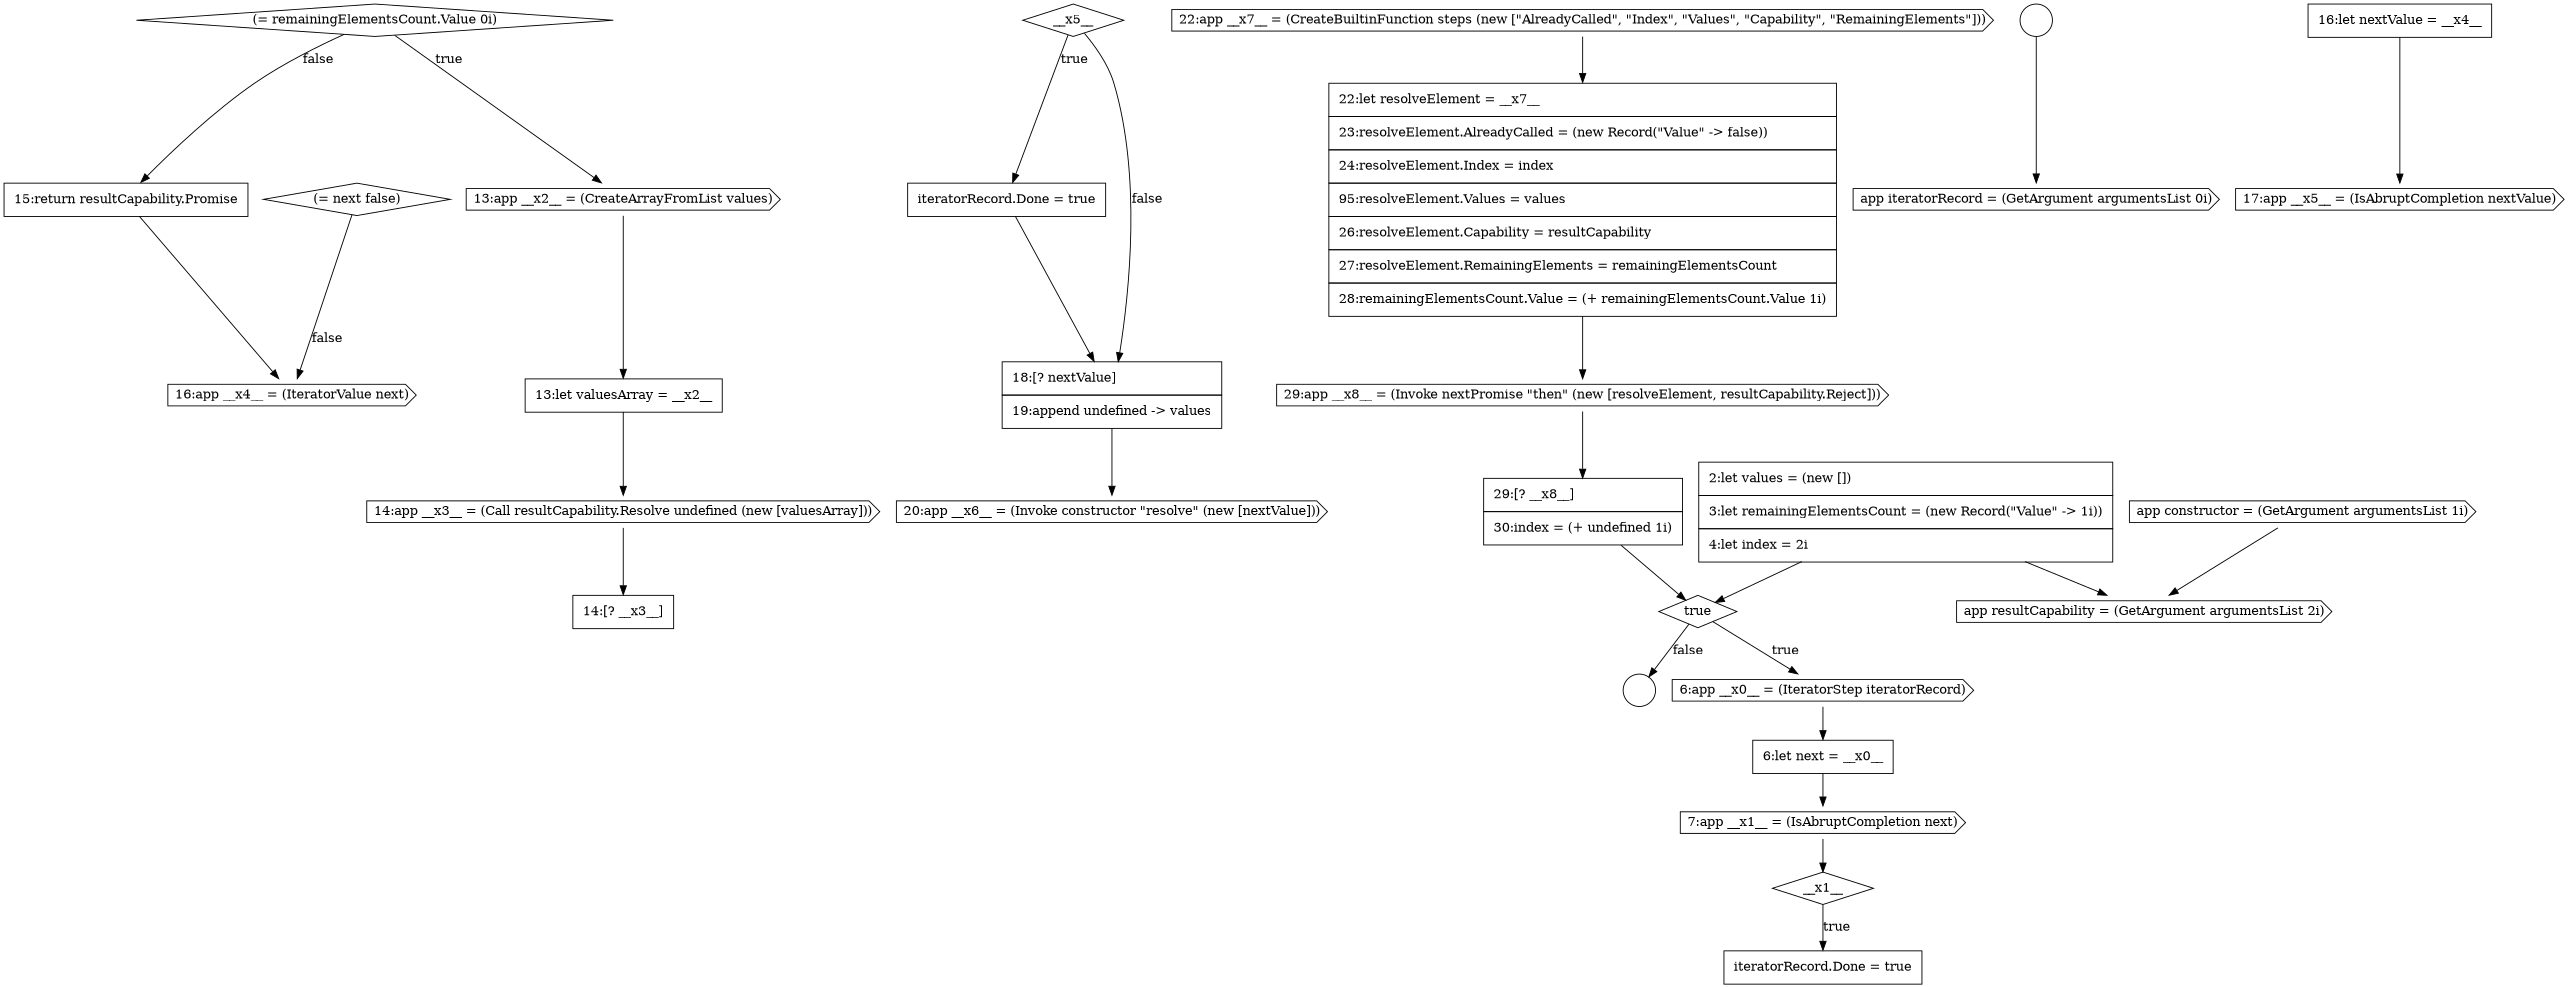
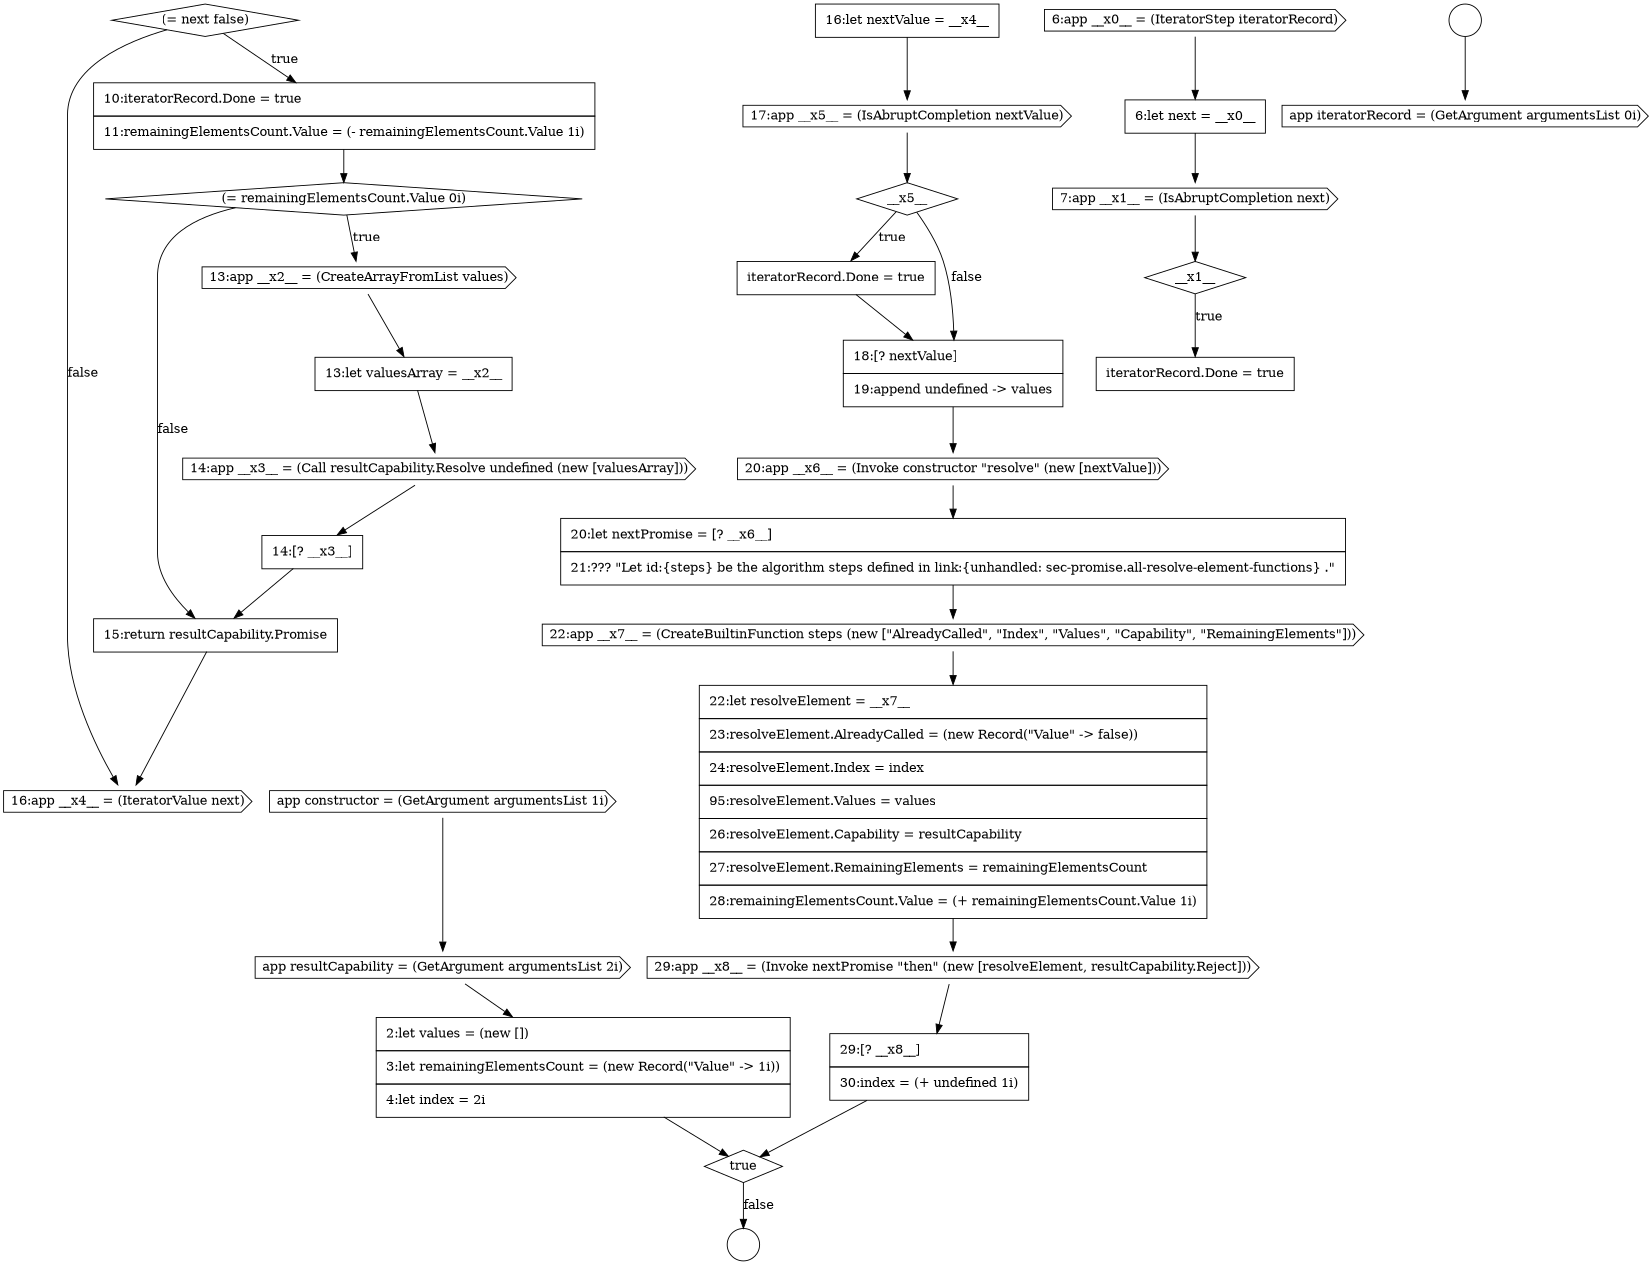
node "10:iteratorRecord.Done = true": added
edge "17:app __x5__ = (IsAbruptCompletion nextValue)" -> "__x5__": added
node "20:let nextPromise = [? __x6__]": added
edge "2:let values = (new [])" -> "app resultCapability = (GetArgument argumentsList 2i)": reversed
edge "14:[? __x3__]" -> "15:return resultCapability.Promise": added
edge "true" -> "6:app __x0__ = (IteratorStep iteratorRecord)": removed, label "true"
